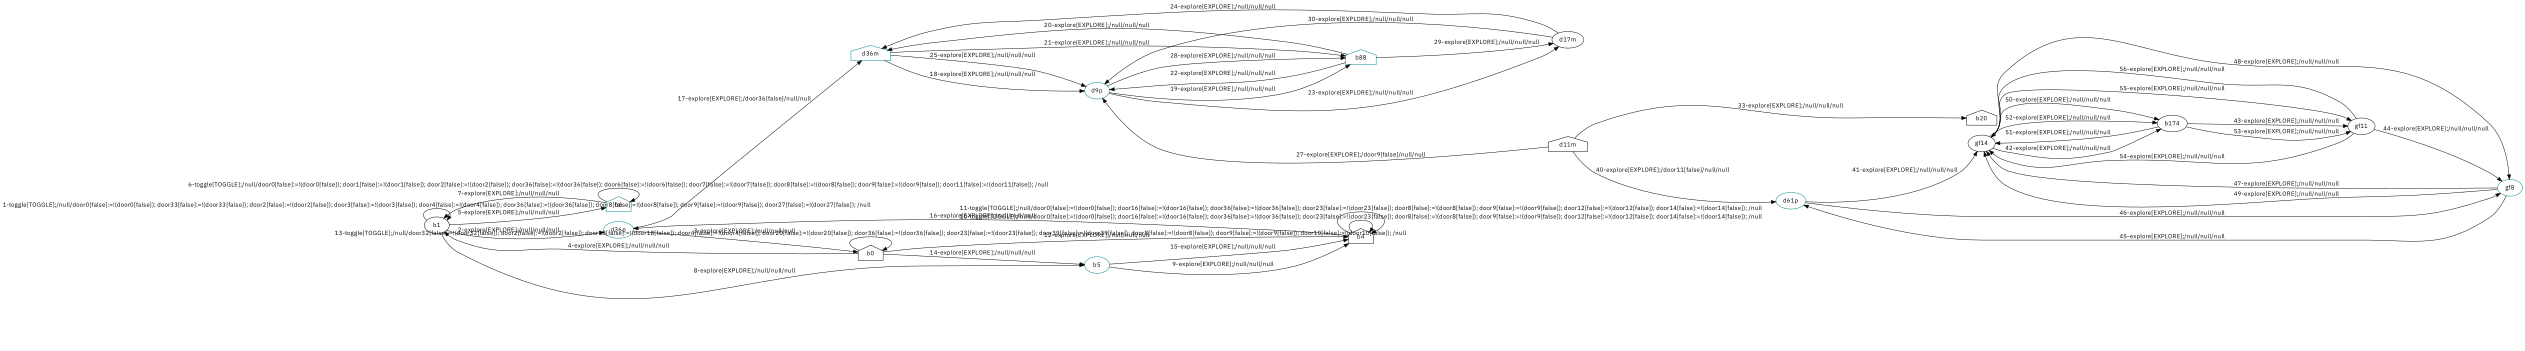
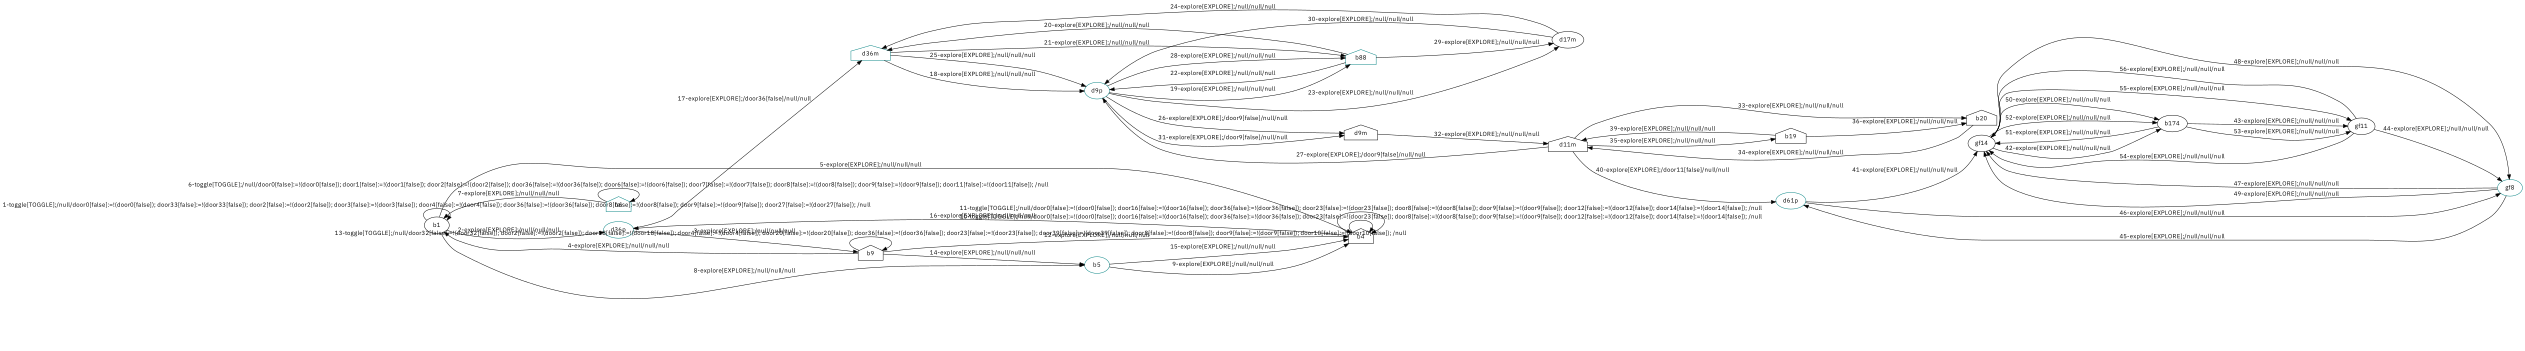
node "d9m": added
node "b19": added
edge "b20" -> "d11m": added, label "34-explore[EXPLORE];/null/null/null"
edge "b1" -> "b6": now "b1" -> "b4"
node "b0": label "b0" -> "b9"
